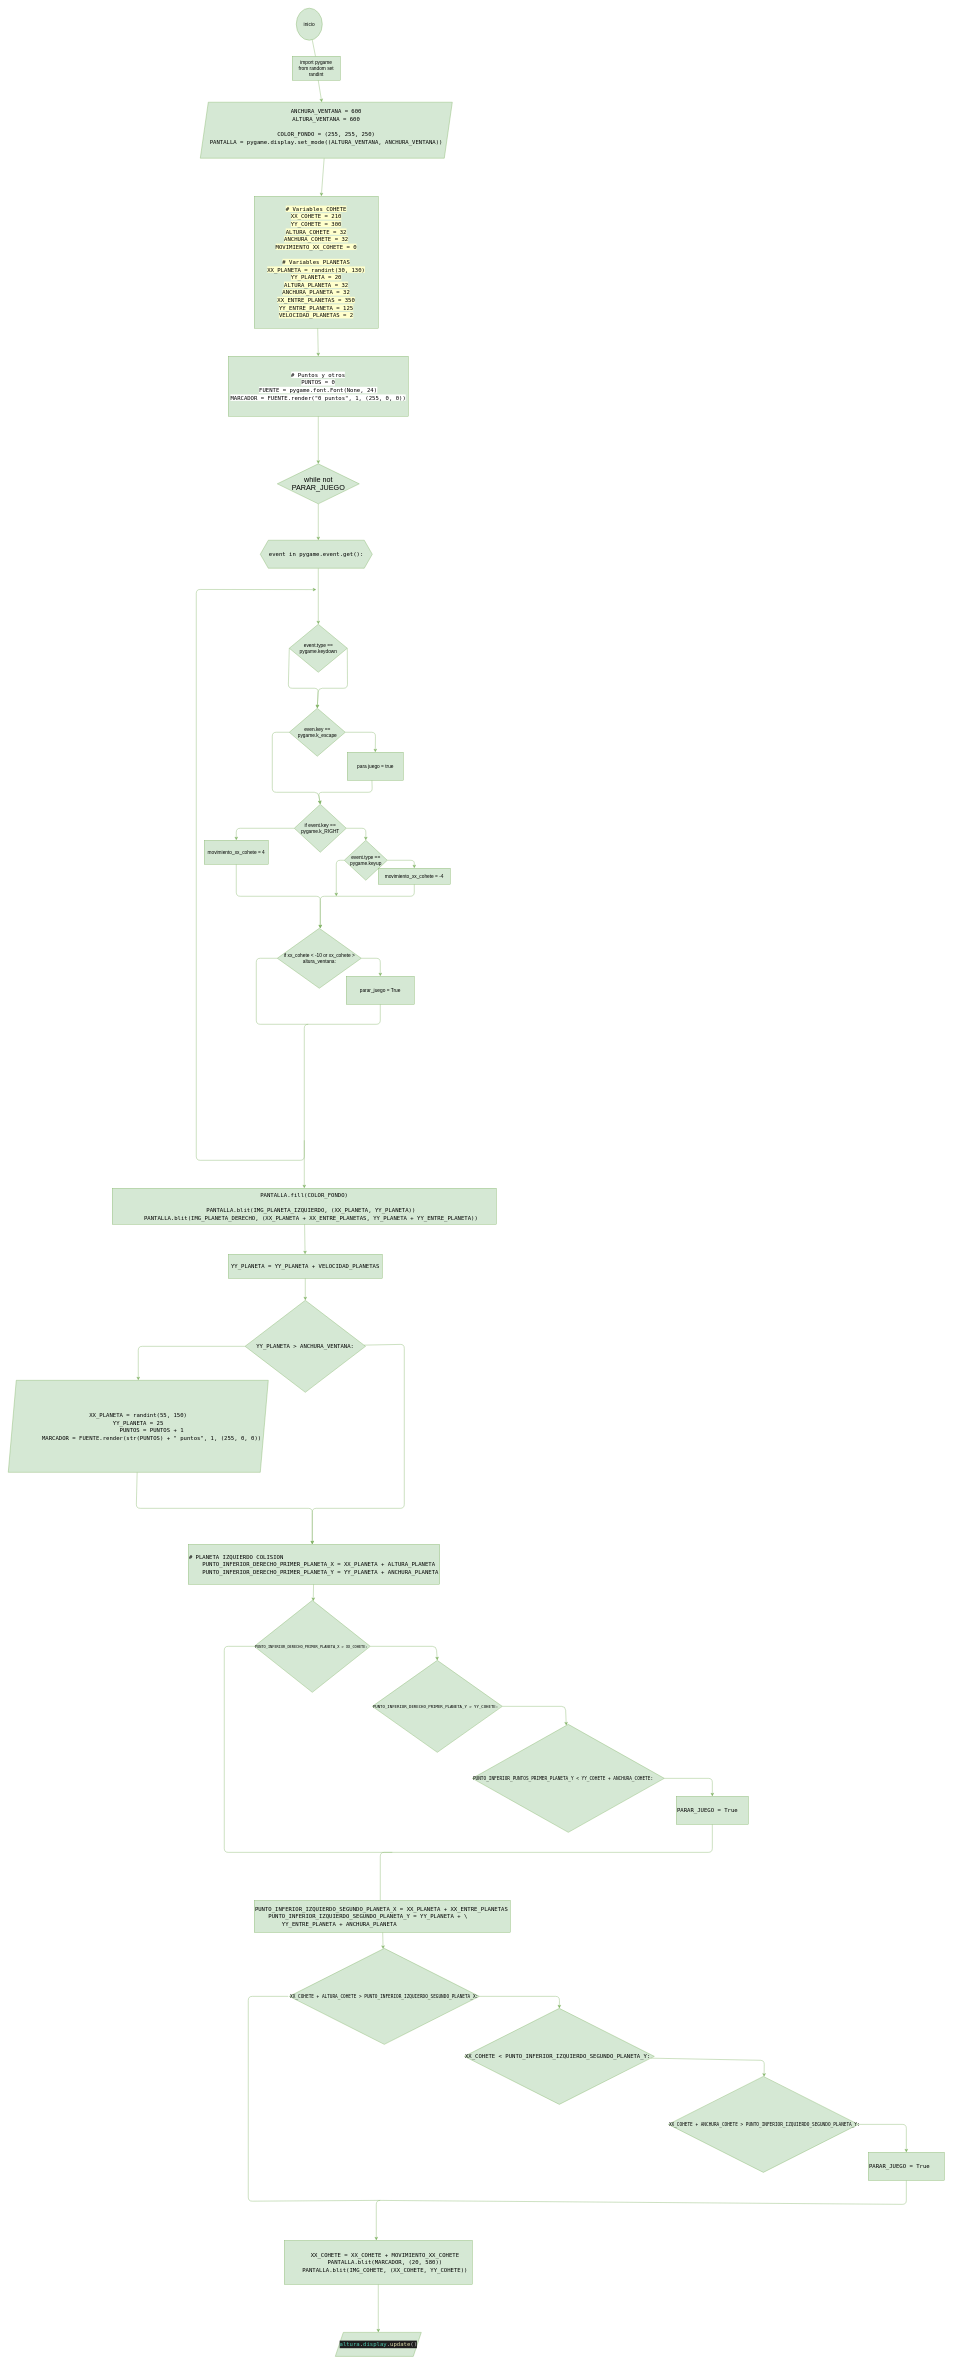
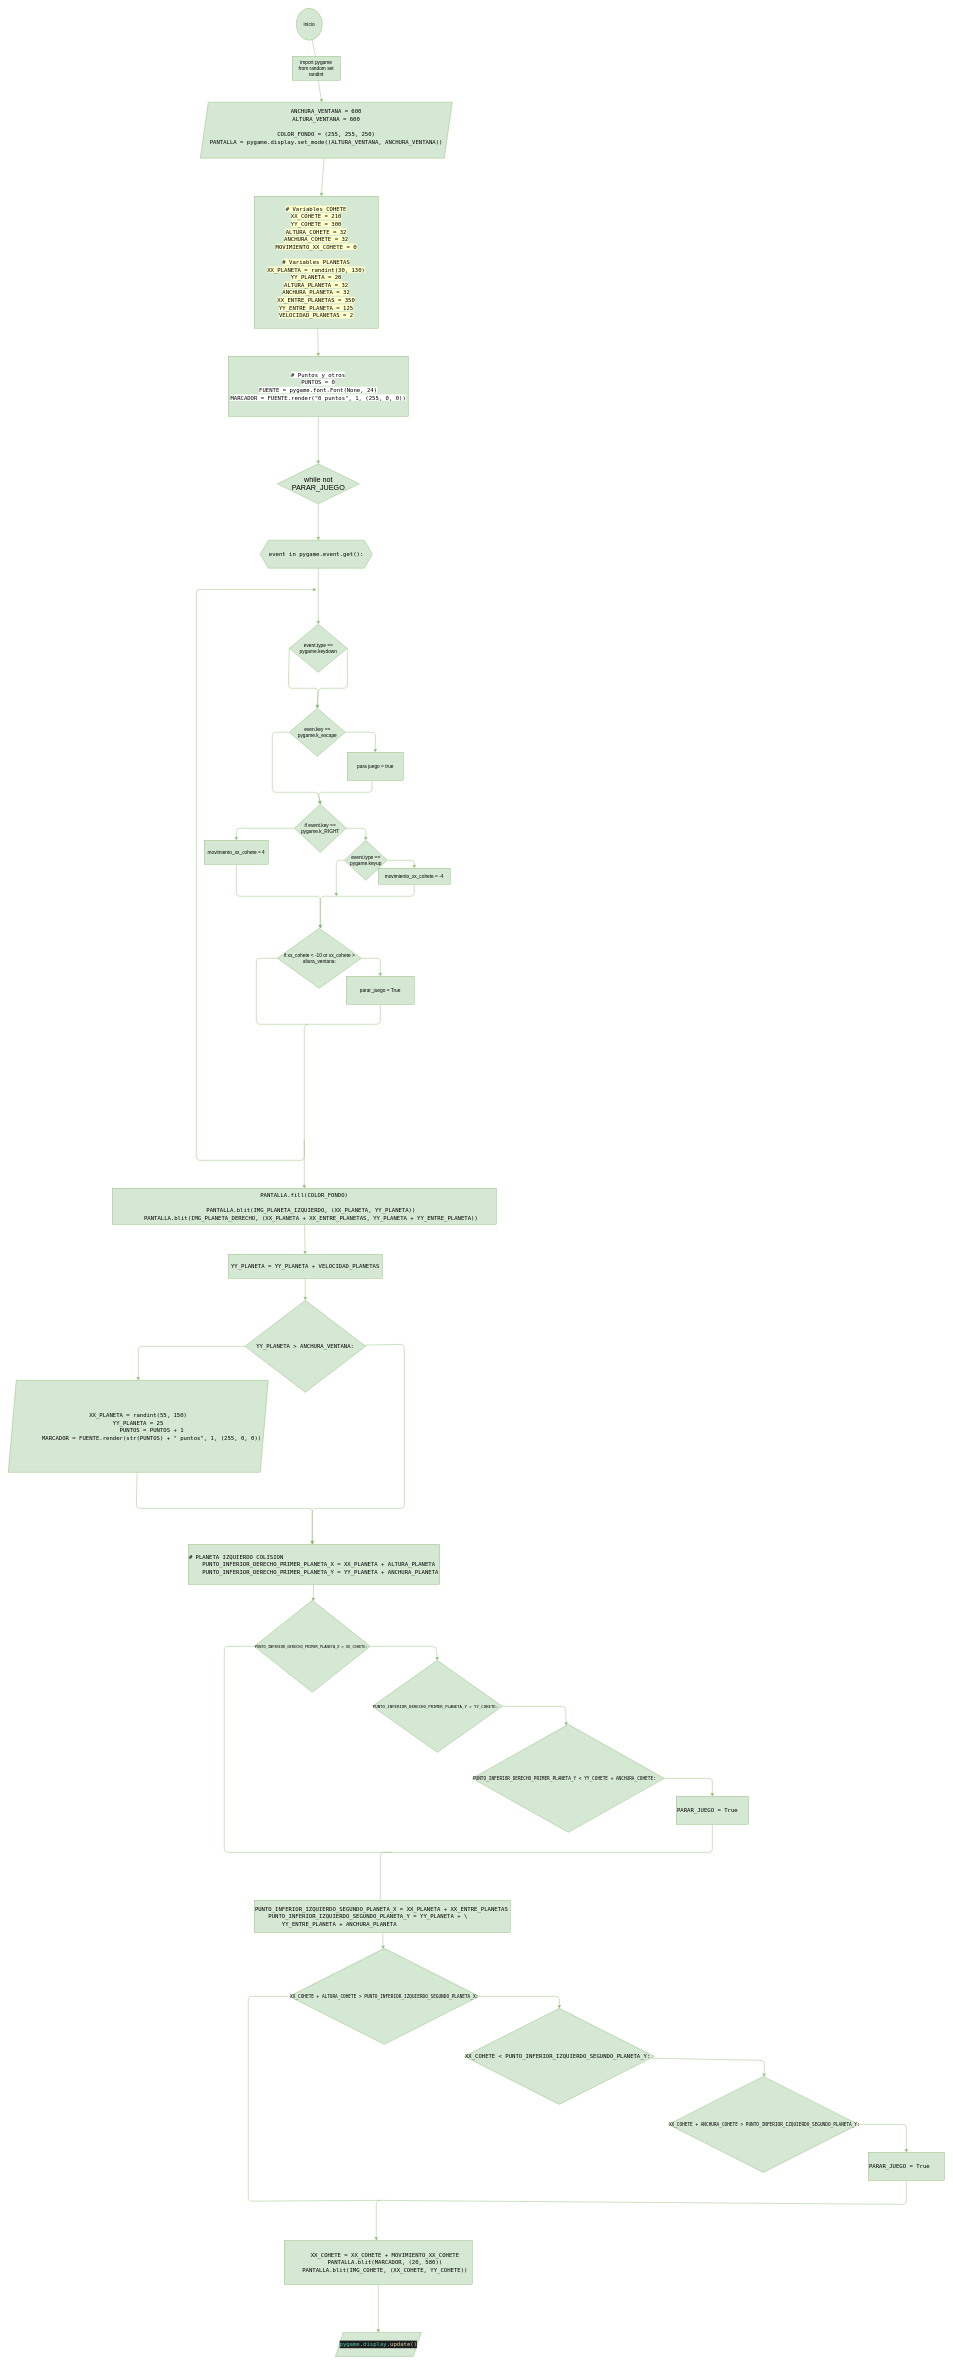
node "PUNTO_INFERIOR_PUNTOS_PRIMER_PLANETA_Y < YY_COHETE + ANCHURA_COHETE:": label "PUNTO_INFERIOR_PUNTOS_PRIMER_PLANETA_Y < YY_COHETE + ANCHURA_COHETE:" -> "PUNTO_INFERIOR_DERECHO_PRIMER_PLANETA_Y < YY_COHETE + ANCHURA_COHETE:"
node "altura.display.update()": label "altura.display.update()" -> "pygame.display.update()"
